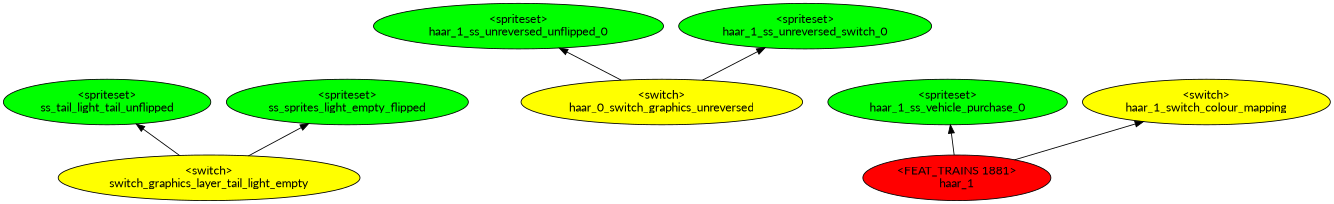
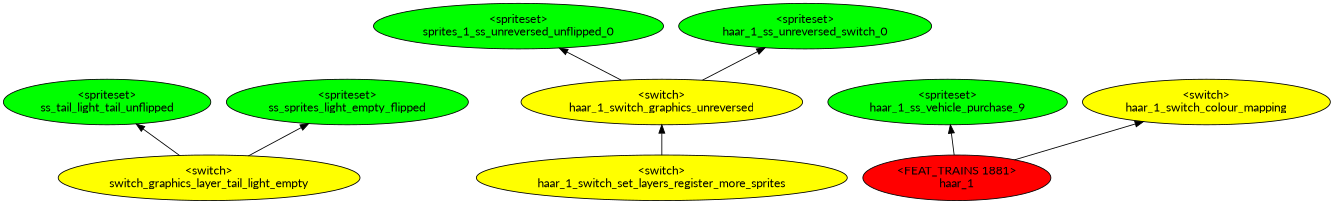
node "<spriteset> haar_1_ss_unreversed_unflipped_0": label "<spriteset> haar_1_ss_unreversed_unflipped_0" -> "<spriteset> sprites_1_ss_unreversed_unflipped_0"
node "<switch> haar_0_switch_graphics_unreversed": label "<switch> haar_0_switch_graphics_unreversed" -> "<switch> haar_1_switch_graphics_unreversed"
node "<spriteset> haar_1_ss_vehicle_purchase_0": label "<spriteset> haar_1_ss_vehicle_purchase_0" -> "<spriteset> haar_1_ss_vehicle_purchase_9"
node "<switch> haar_1_switch_set_layers_register_more_sprites": added
